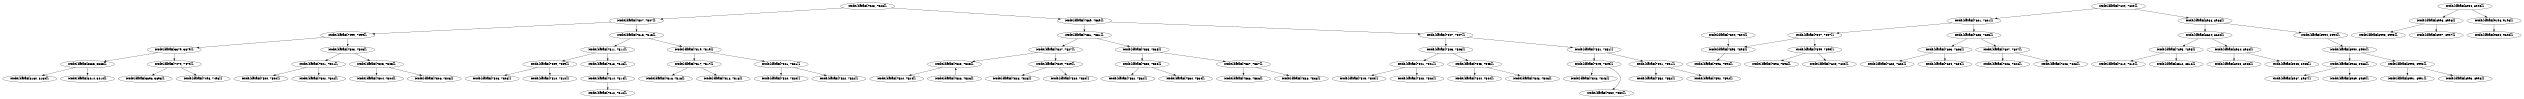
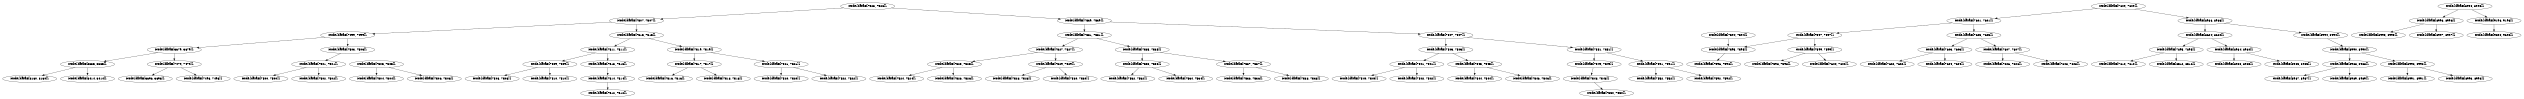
edge "Node{data=[7503, 7503]}" -> "Node{data=[7505, 7505]}": removed
edge "Node{data=[7526, 7526]}" -> "Node{data=[7525, 7525]}": reversed
edge "Node{data=[7549, 7549]}" -> "Node{data=[7550, 7550]}": now "Node{data=[7548, 7548]}" -> "Node{data=[7550, 7550]}"
